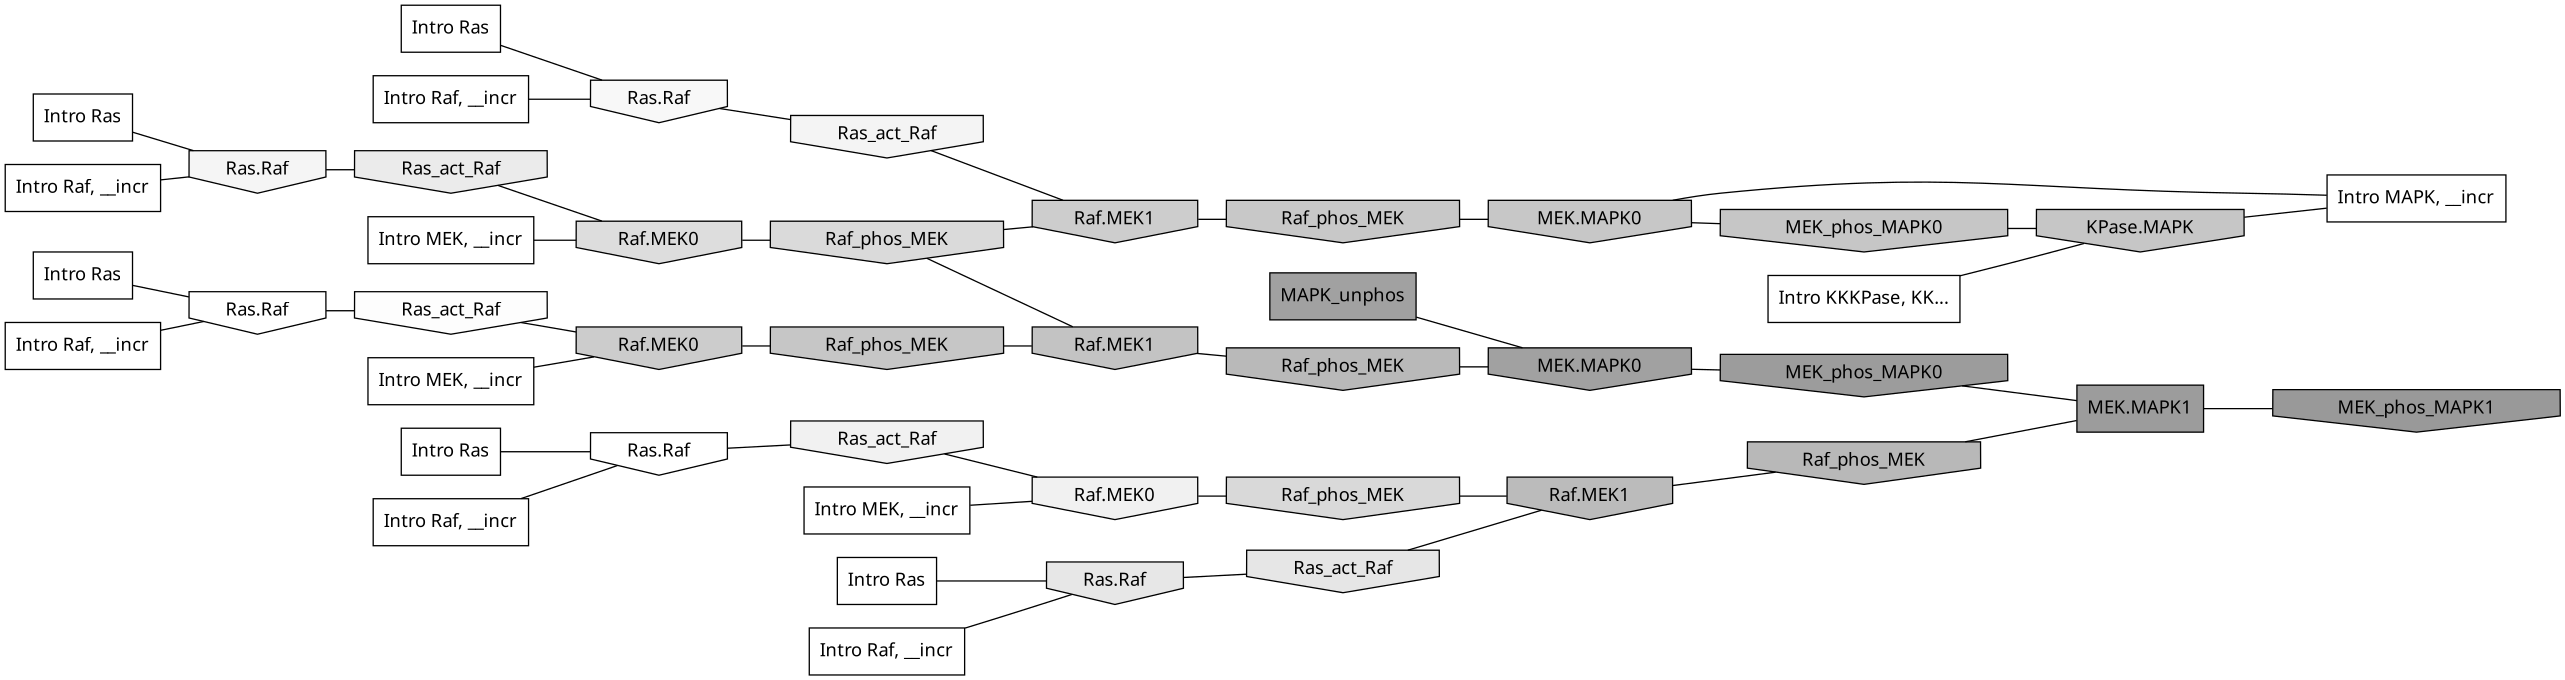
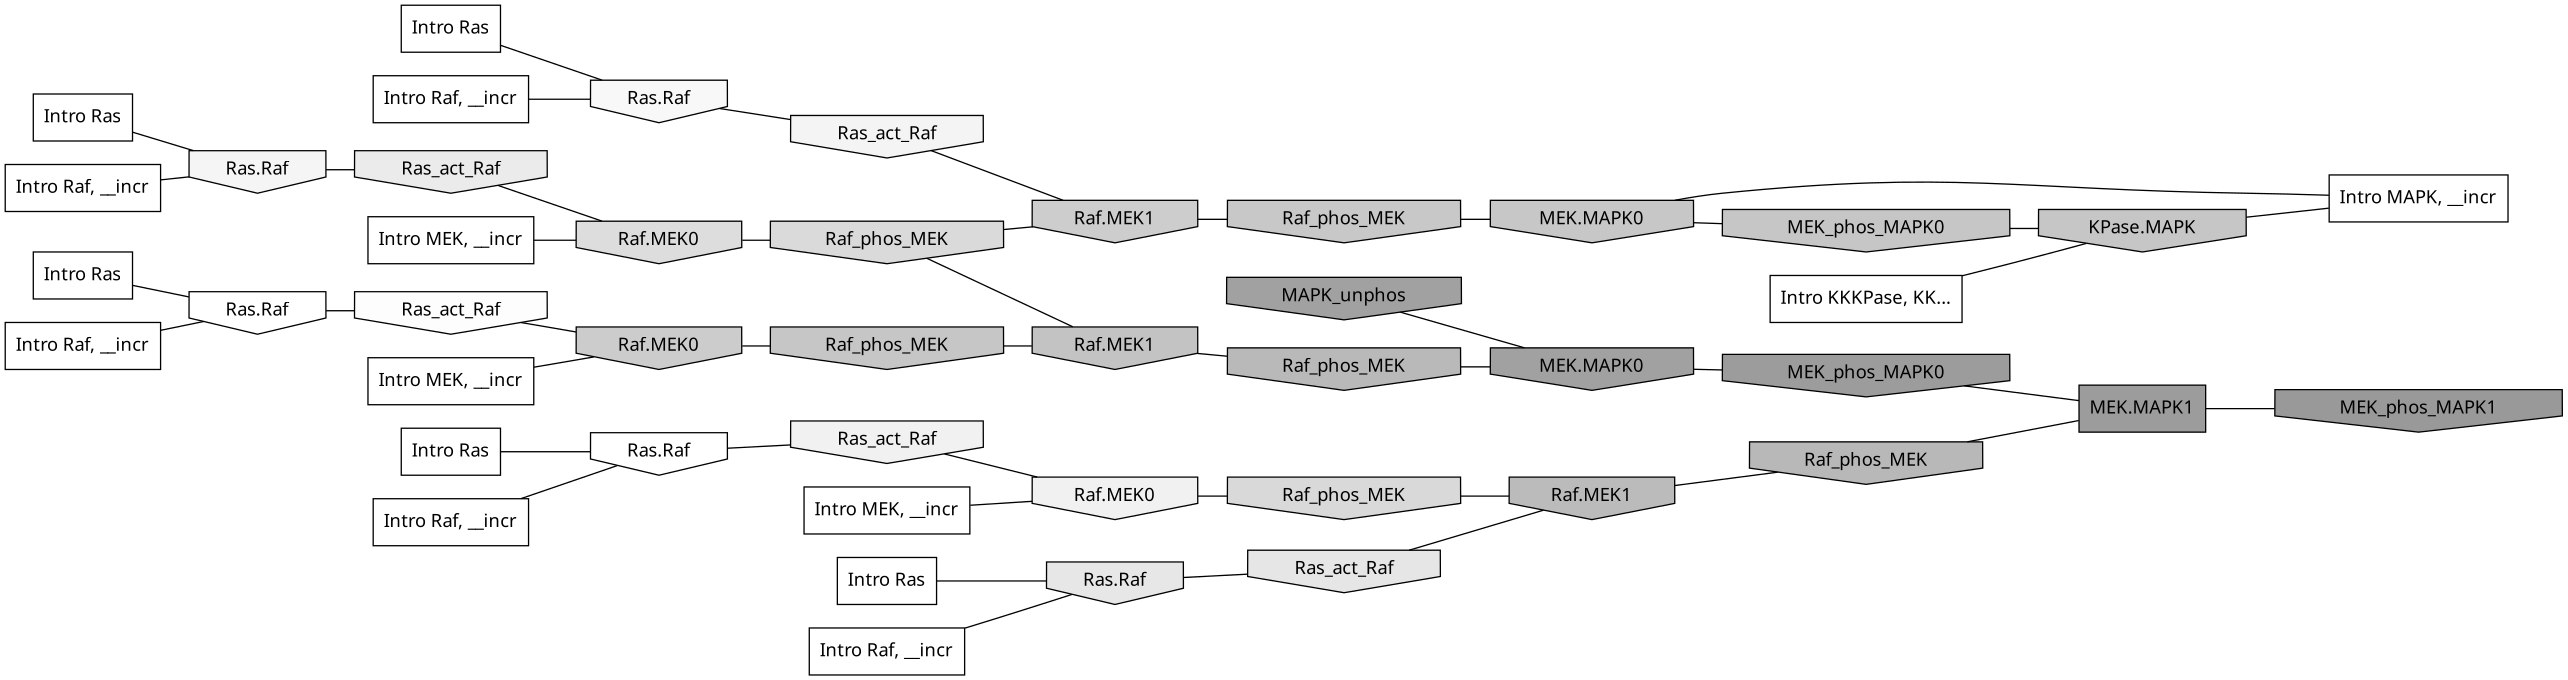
node "MAPK_unphos": shape box -> invhouse
